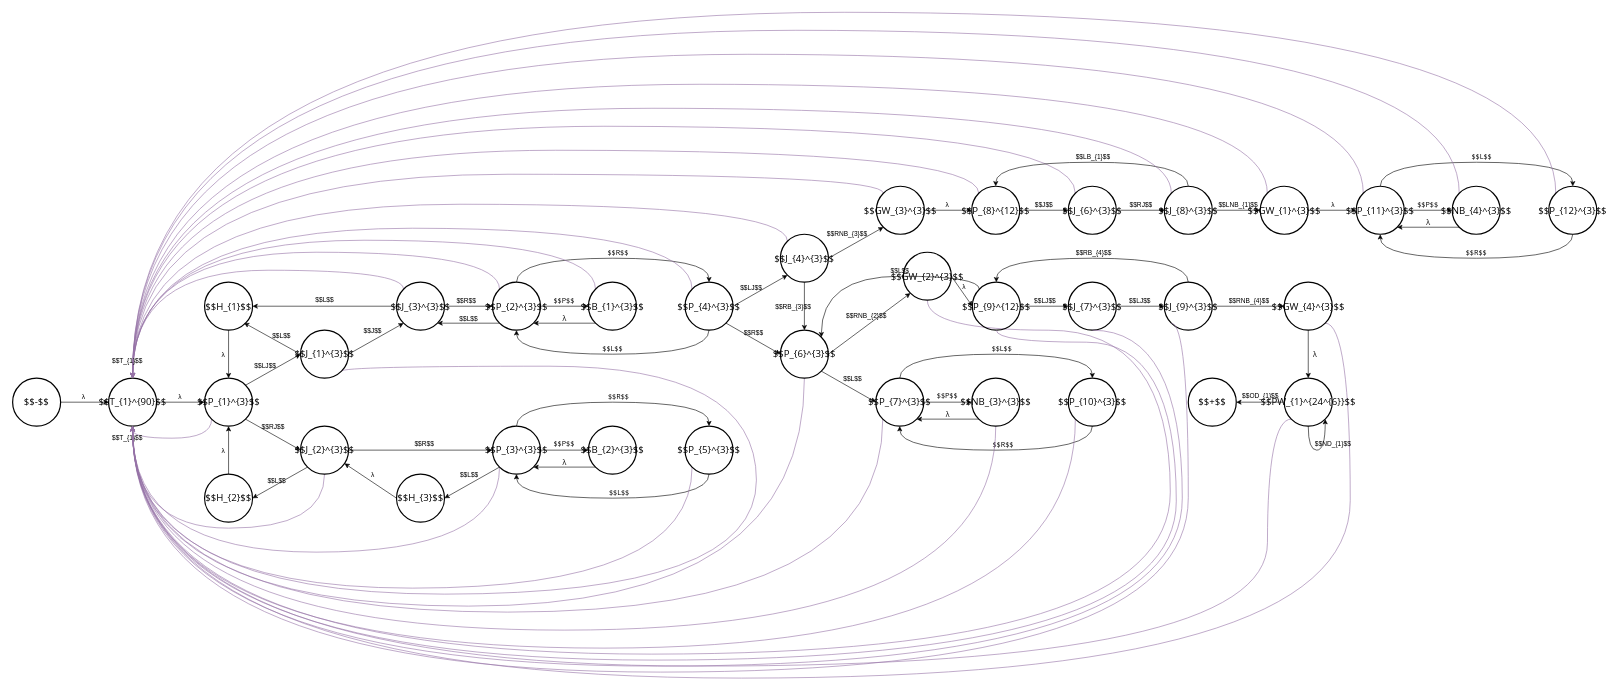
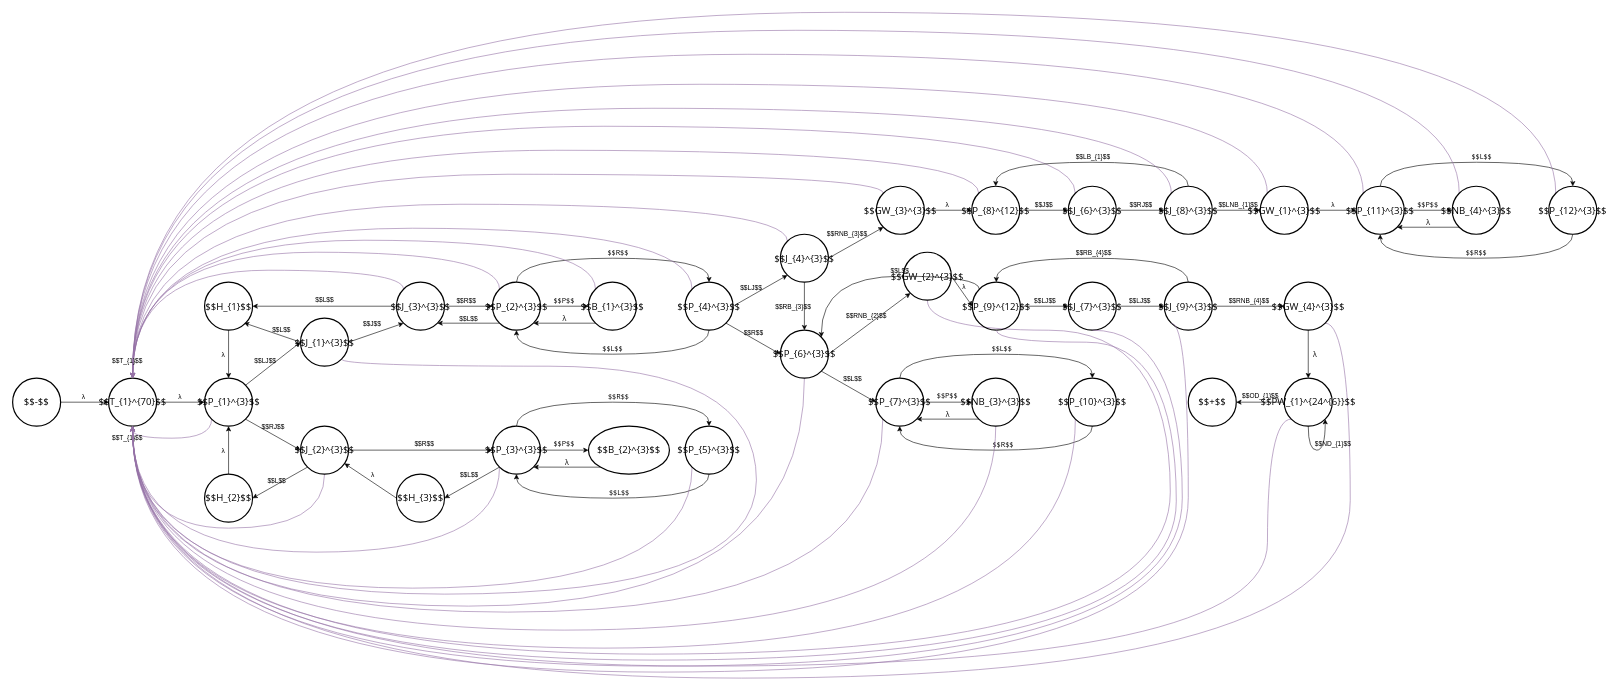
edge "$$J_{6}^{3}$$" -> "$$J_{8}^{3}$$": arrowhead diamond -> classic
node "$$J_{1}^{3}$$": moved (324, 354) -> (324, 342)
node "$$T_{1}^{90}$$": label "$$T_{1}^{90}$$" -> "$$T_{1}^{70}$$"
node "$$B_{2}^{3}$$": size 48x48 -> 81x48
